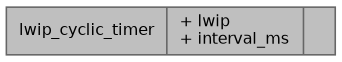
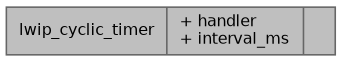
node "lwip_cyclic_timer": text "+ lwip" -> "+ handler"
